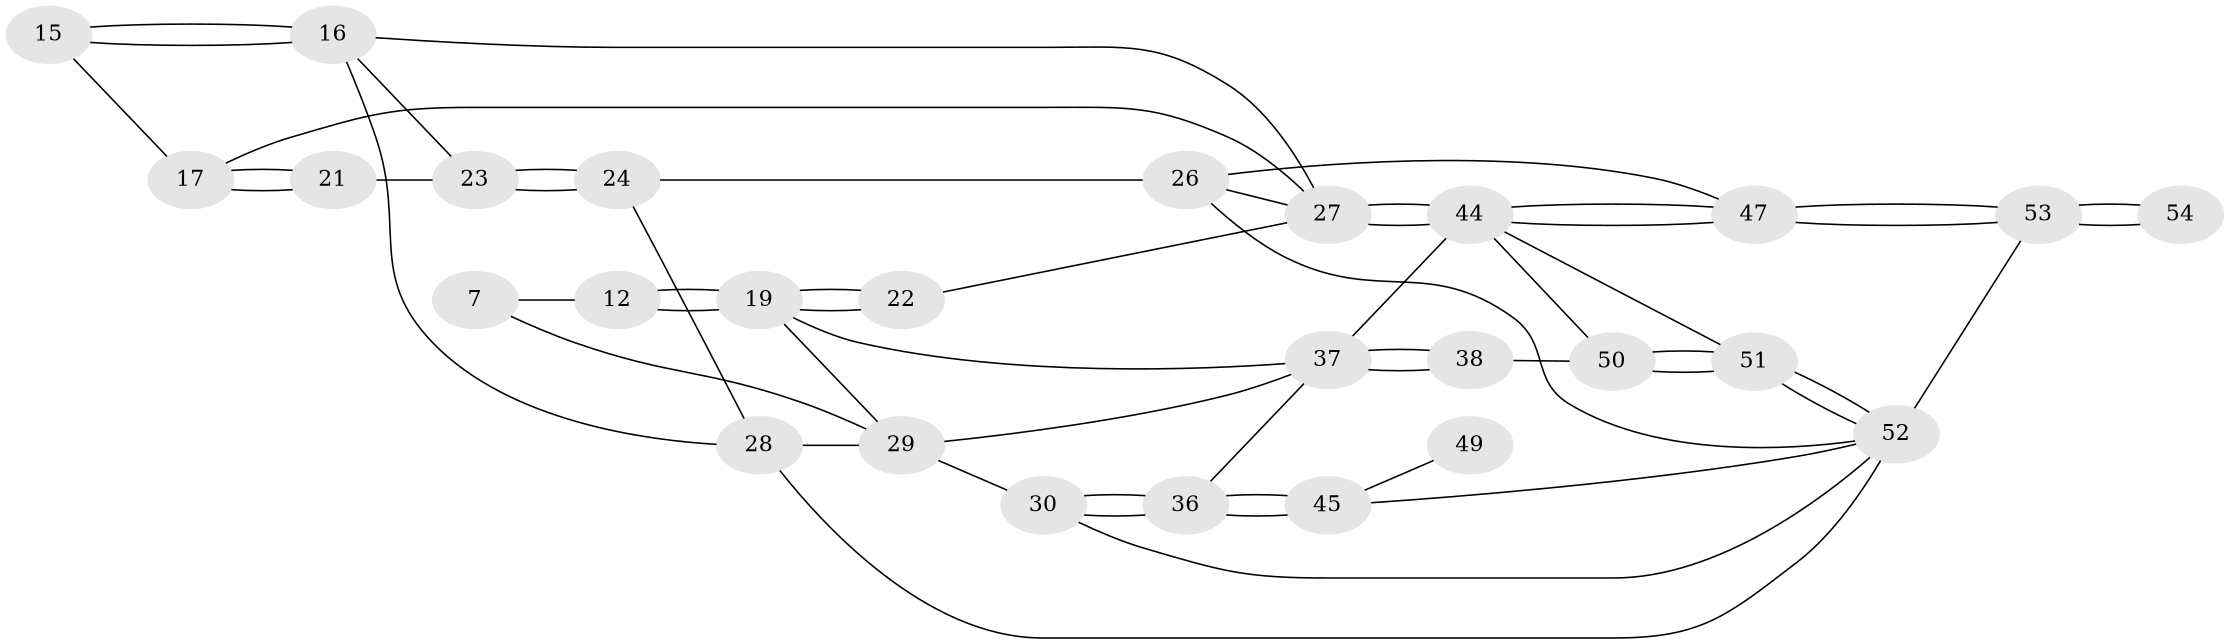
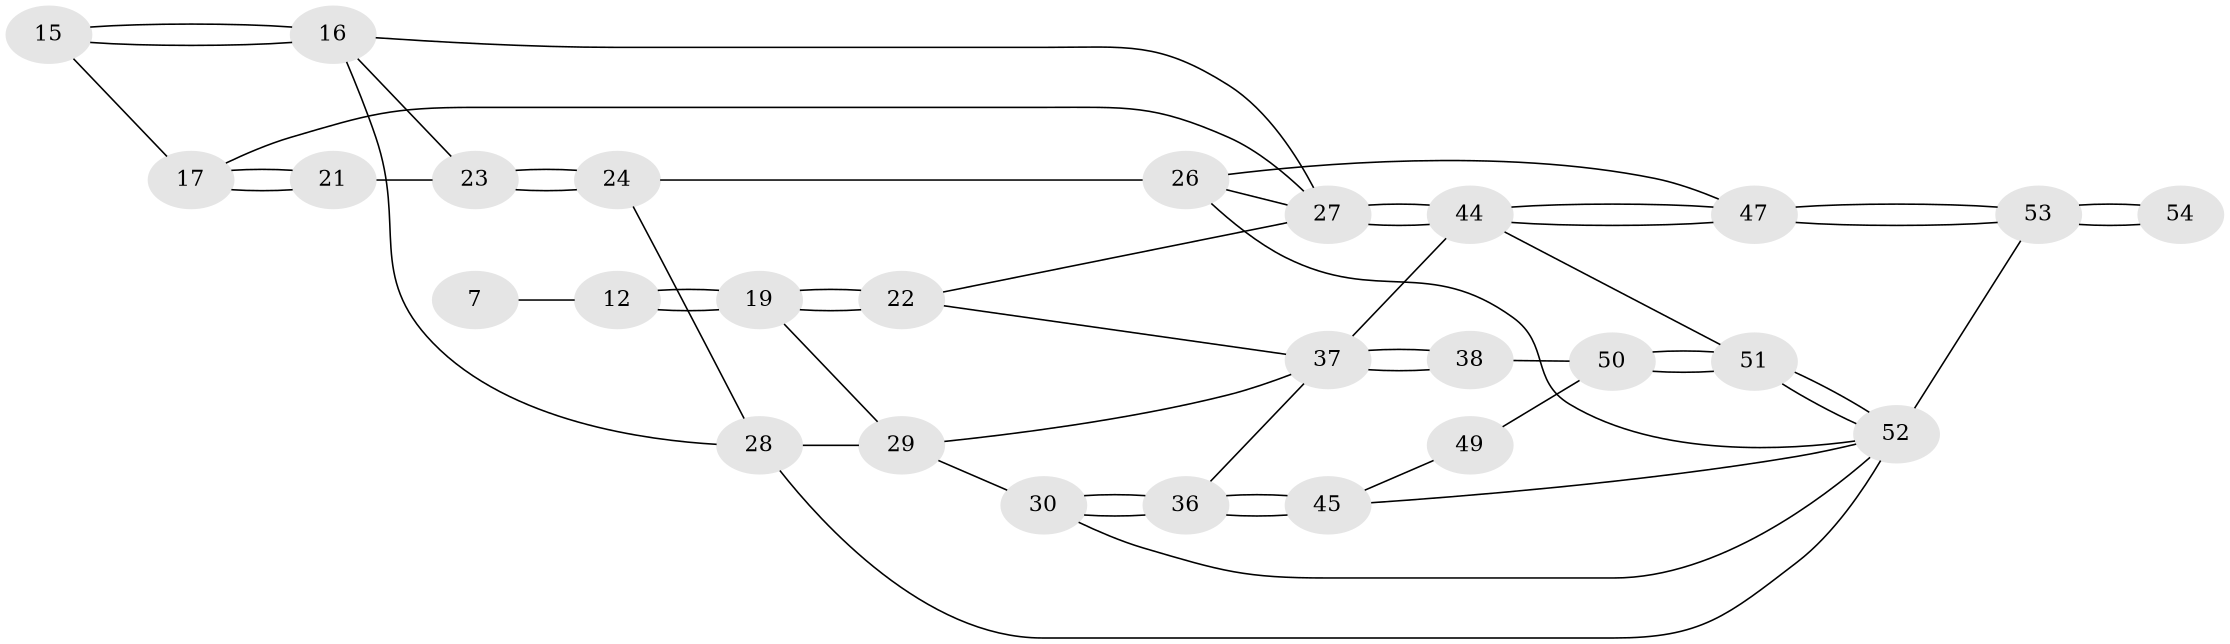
edge "44" -- "50": now "49" -- "50"
edge "19" -- "37": now "22" -- "37"
edge "7" -- "29": removed
